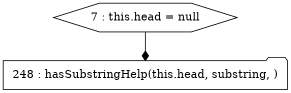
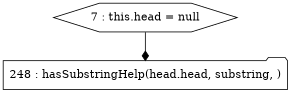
node "248 : hasSubstringHelp(this.head, substring, )": label "248 : hasSubstringHelp(this.head, substring, )" -> "248 : hasSubstringHelp(head.head, substring, )"
